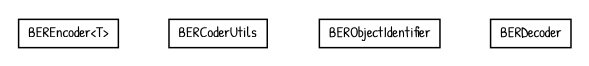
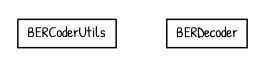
node "BEREncoder<T>": removed
node "BERObjectIdentifier": removed
